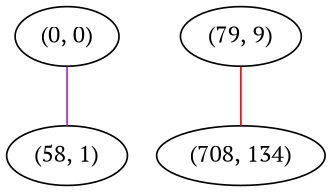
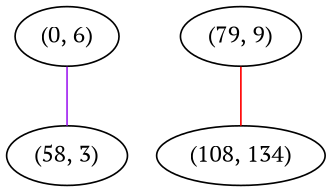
node "(0, 0)": label "(0, 0)" -> "(0, 6)"
node "(58, 1)": label "(58, 1)" -> "(58, 3)"
node "(708, 134)": label "(708, 134)" -> "(108, 134)"
